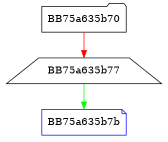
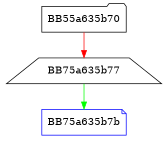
node "BB75a635b70": label "BB75a635b70" -> "BB55a635b70"
